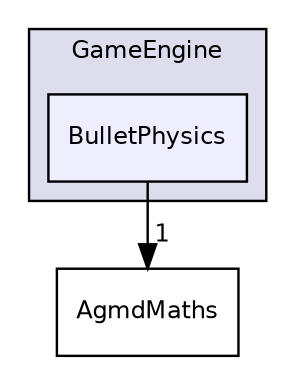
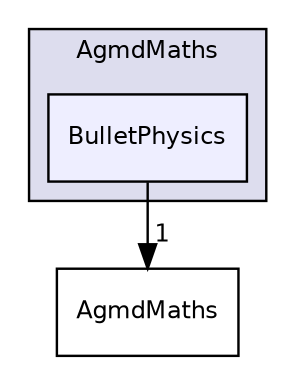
cluster "GameEngine": label "GameEngine" -> "AgmdMaths"
